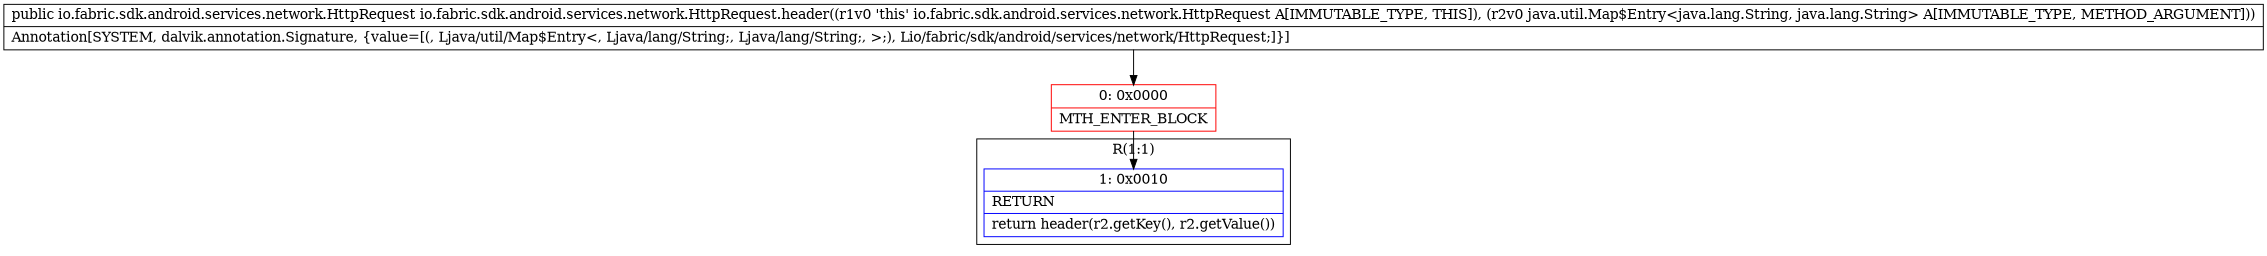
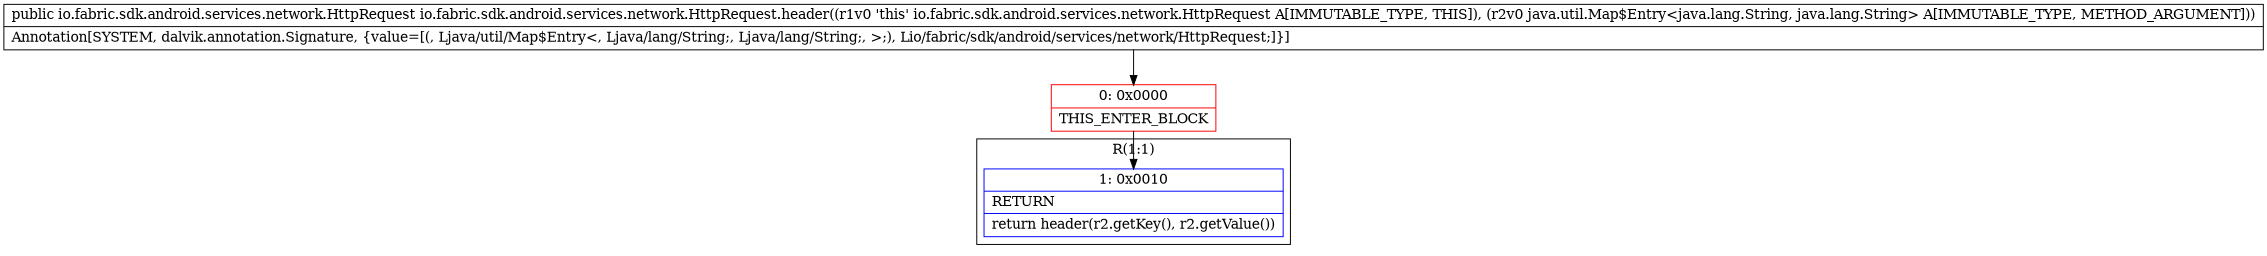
node "0: 0x0000": text "MTH_ENTER_BLOCK" -> "THIS_ENTER_BLOCK"
